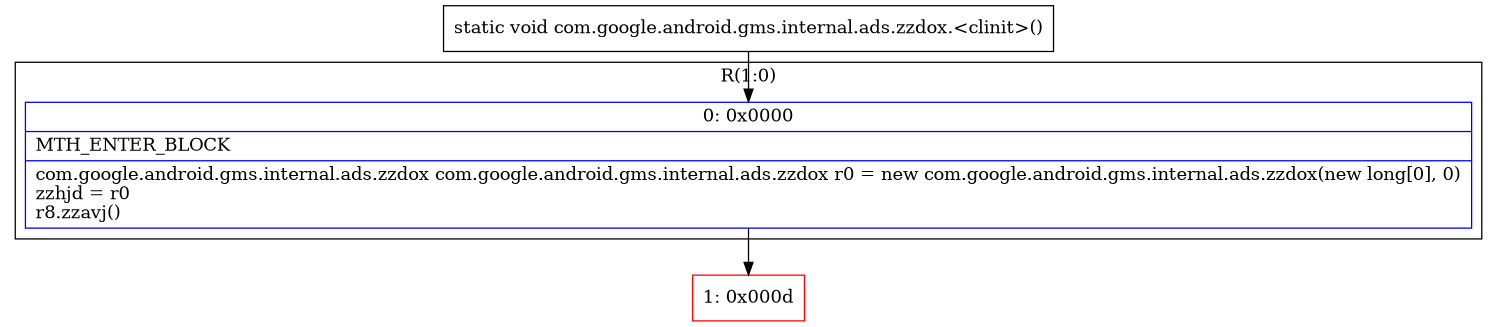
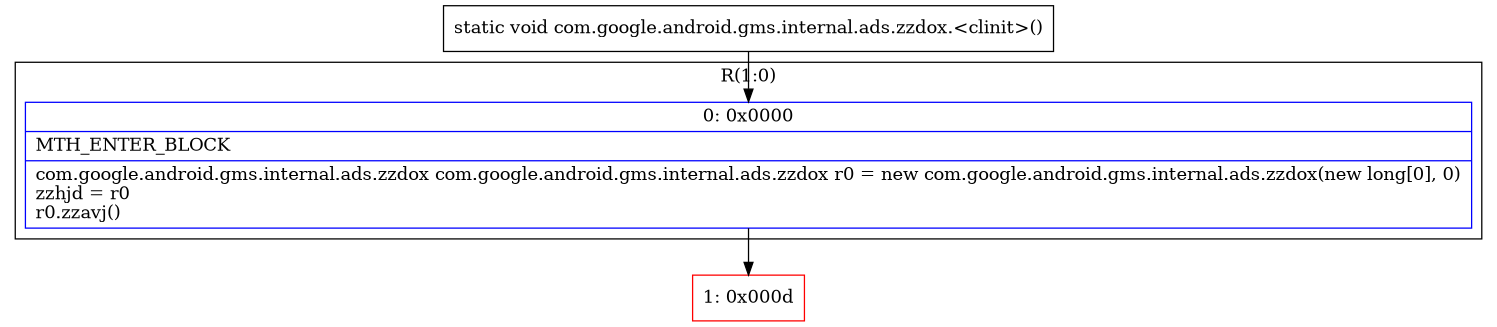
node "0: 0x0000": text "r8.zzavj()" -> "r0.zzavj()"
